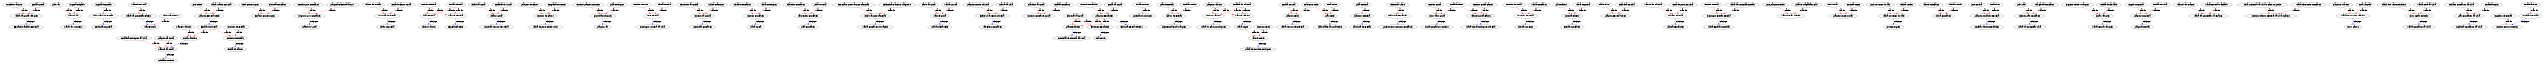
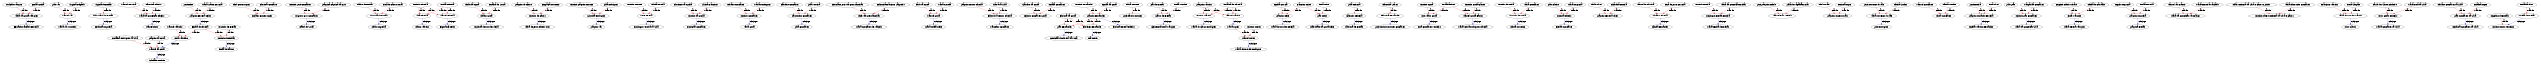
node "Eugénio Ribeiro Marques": label "Eugénio Ribeiro Marques" -> "Eugénio Ribeiro Álvaro"
edge "Francisco Martins" -> "Maria de Lourdes Martins": label " Pai de " -> " Mãe de "
edge "Albertina Ribeiro" -> "Manuel Pinto": now "Albertina Ribeiro" -> "Maria da Conceição Ribeiro"
